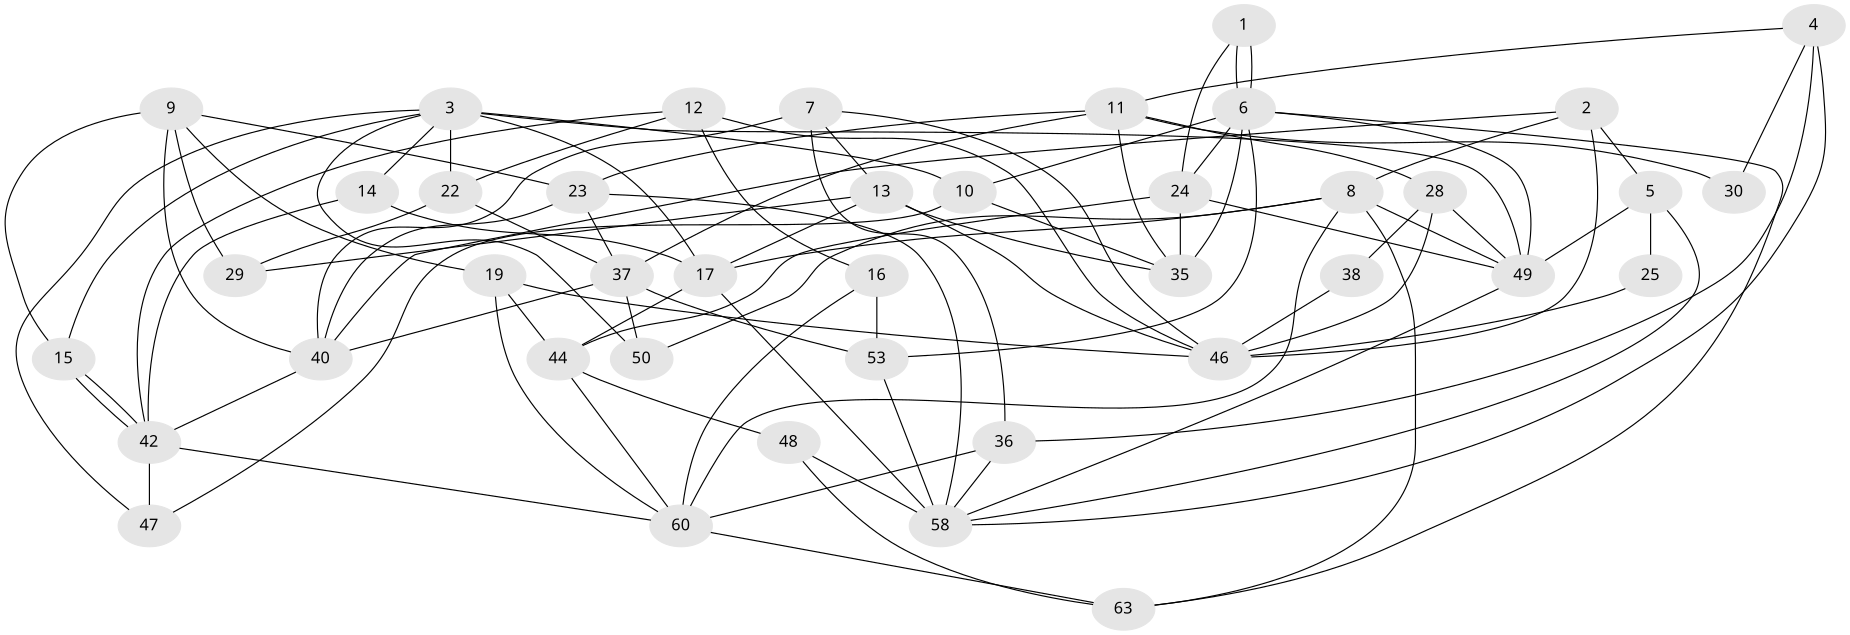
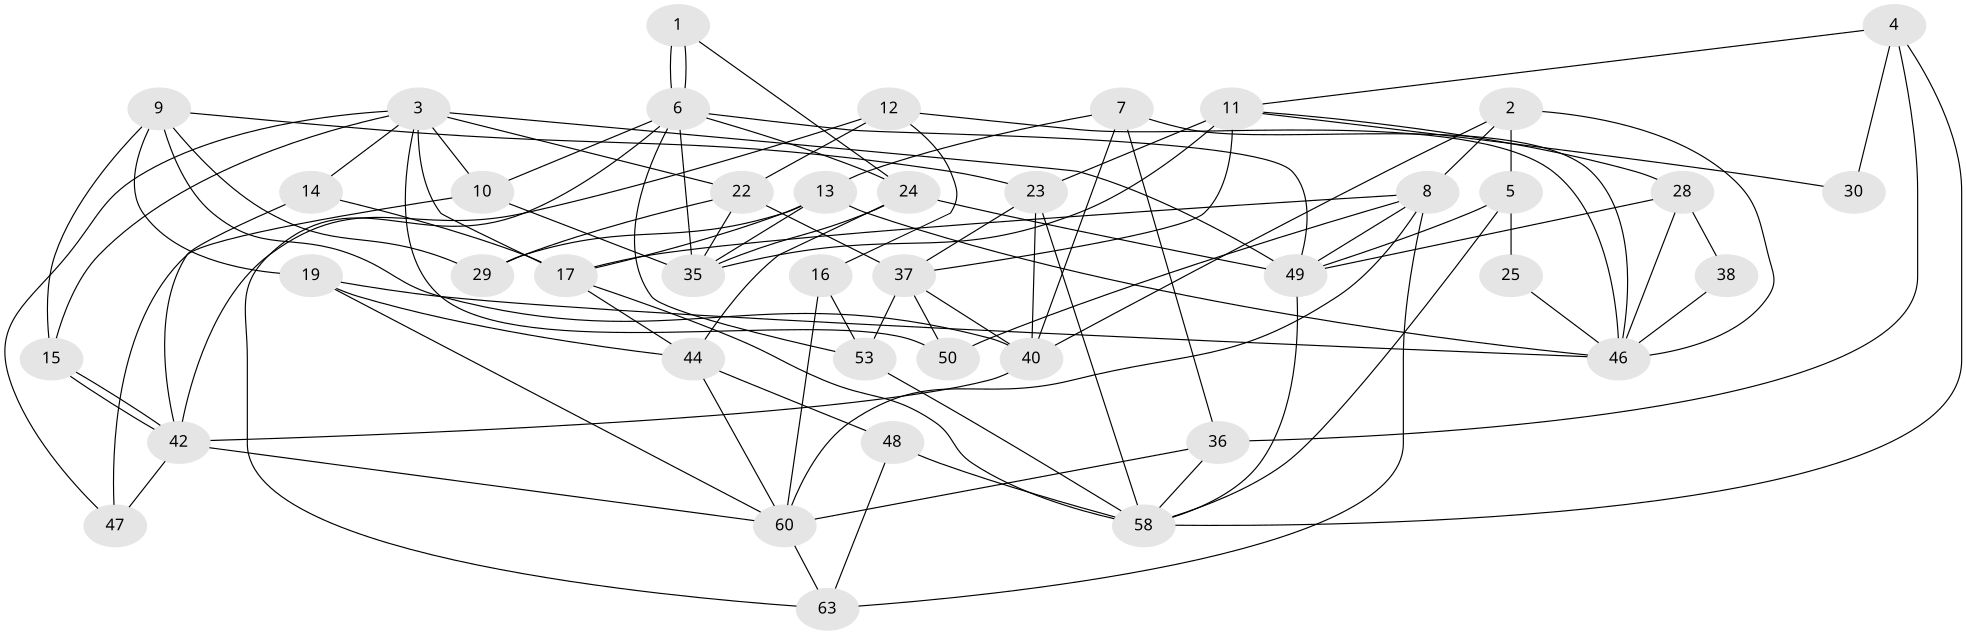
edge "22" -- "35": added
